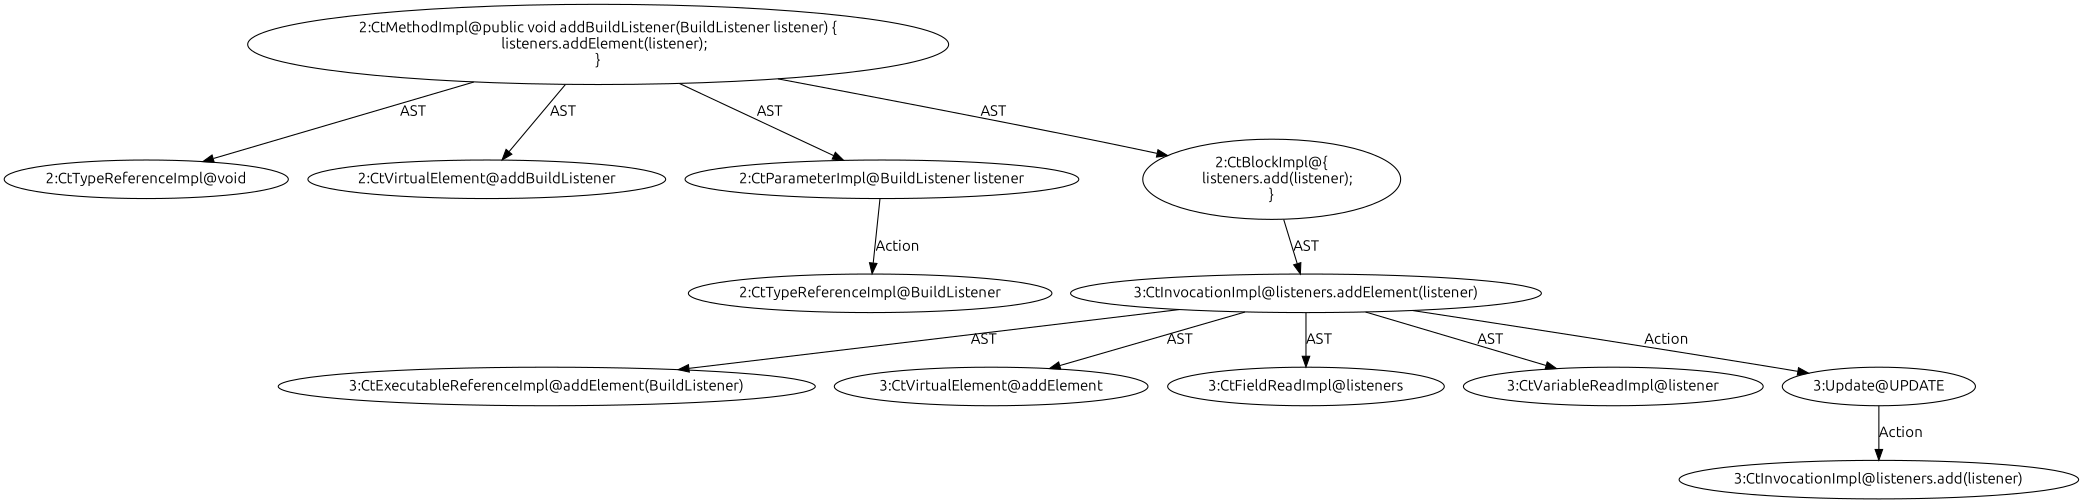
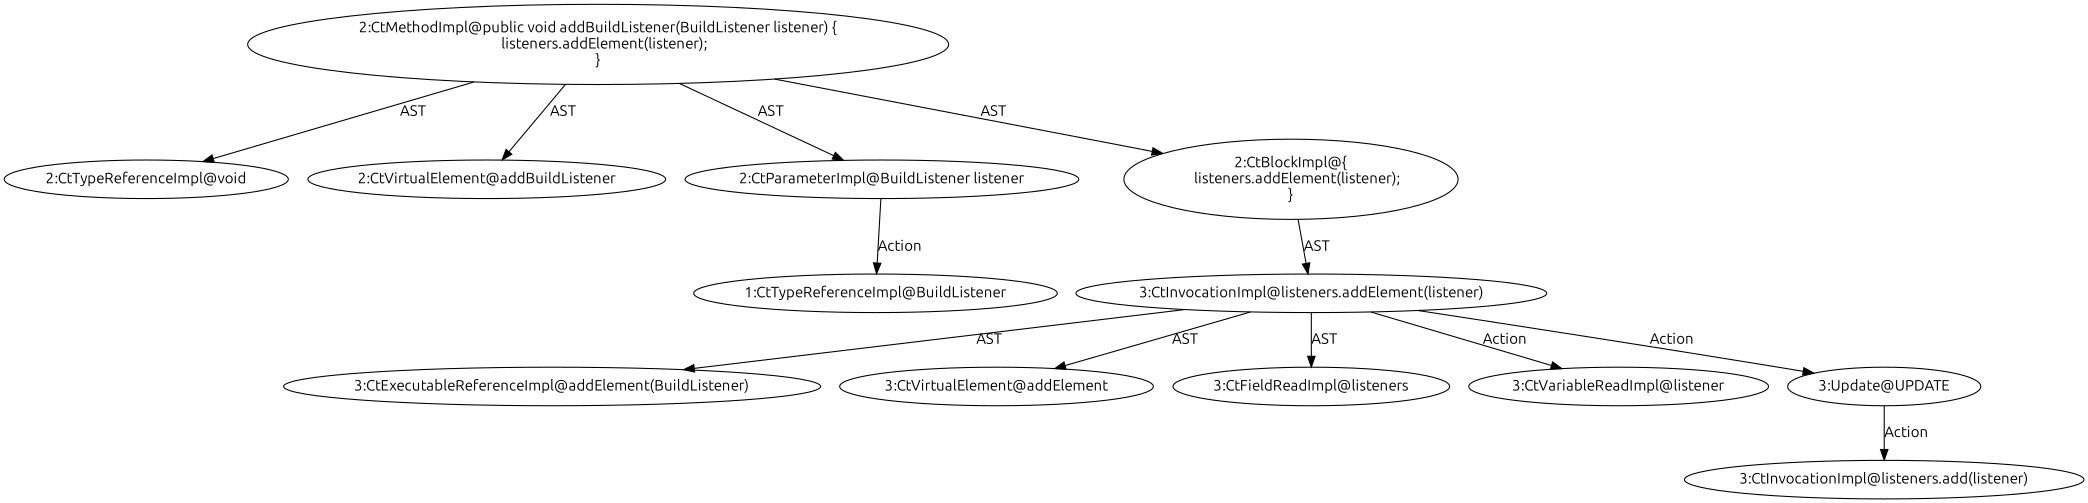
node "2:CtBlockImpl@{ listeners.add(listener); }": label "2:CtBlockImpl@{ listeners.add(listener); }" -> "2:CtBlockImpl@{ listeners.addElement(listener); }"
node "2:CtTypeReferenceImpl@BuildListener": label "2:CtTypeReferenceImpl@BuildListener" -> "1:CtTypeReferenceImpl@BuildListener"
edge "3:CtInvocationImpl@listeners.addElement(listener)" -> "3:CtVariableReadImpl@listener": label "AST" -> "Action"
